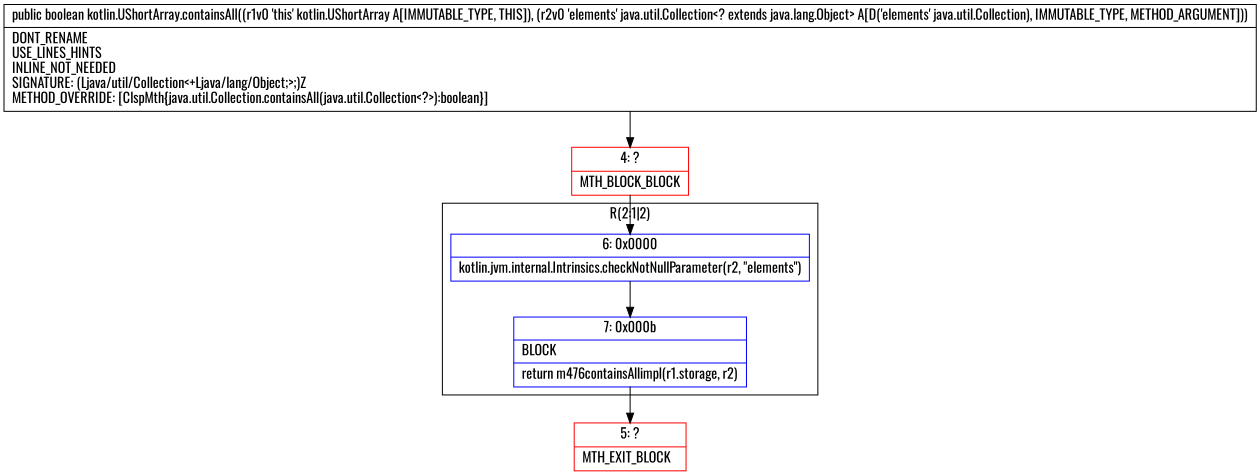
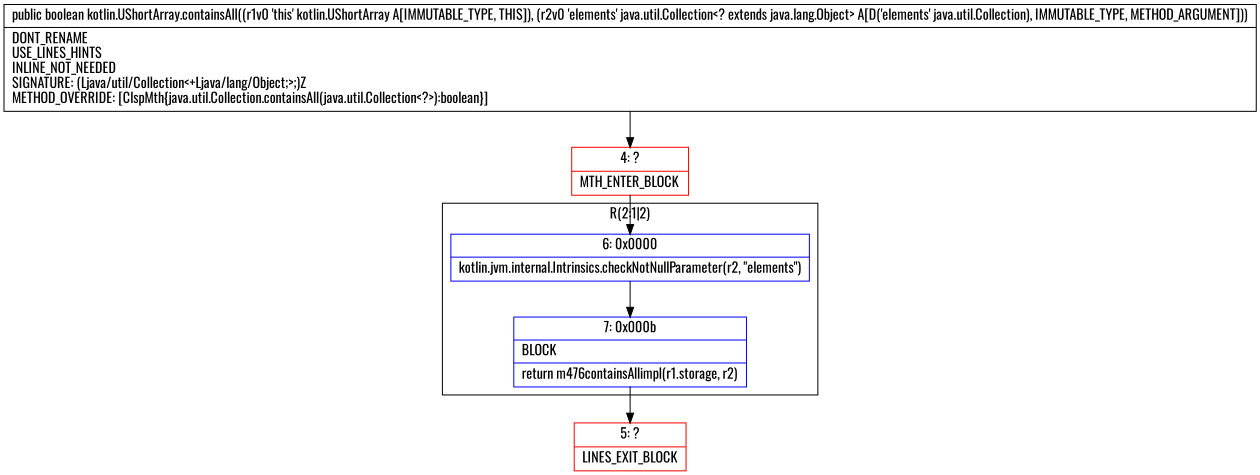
node "4: ?": text "MTH_BLOCK_BLOCK" -> "MTH_ENTER_BLOCK"
node "5: ?": text "MTH_EXIT_BLOCK" -> "LINES_EXIT_BLOCK"
